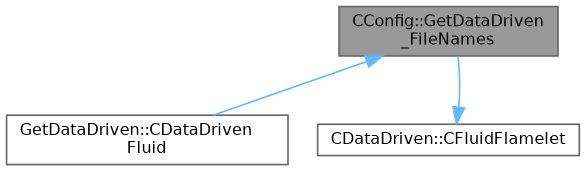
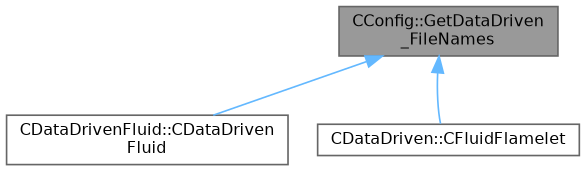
edge "CConfig::GetDataDriven _FileNames" -> "CDataDriven::CFluidFlamelet": reversed
node "GetDataDriven::CDataDriven Fluid": label "GetDataDriven::CDataDriven Fluid" -> "CDataDrivenFluid::CDataDriven Fluid"
